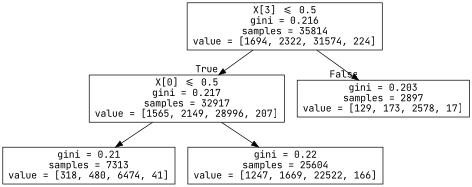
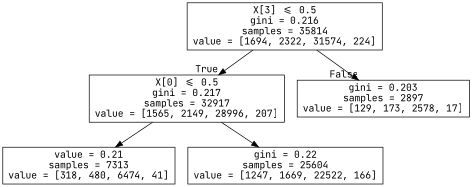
node "gini = 0.21 samples = 7313 value = [318, 480, 6474, 41]": label "gini = 0.21 samples = 7313 value = [318, 480, 6474, 41]" -> "value = 0.21 samples = 7313 value = [318, 480, 6474, 41]"
